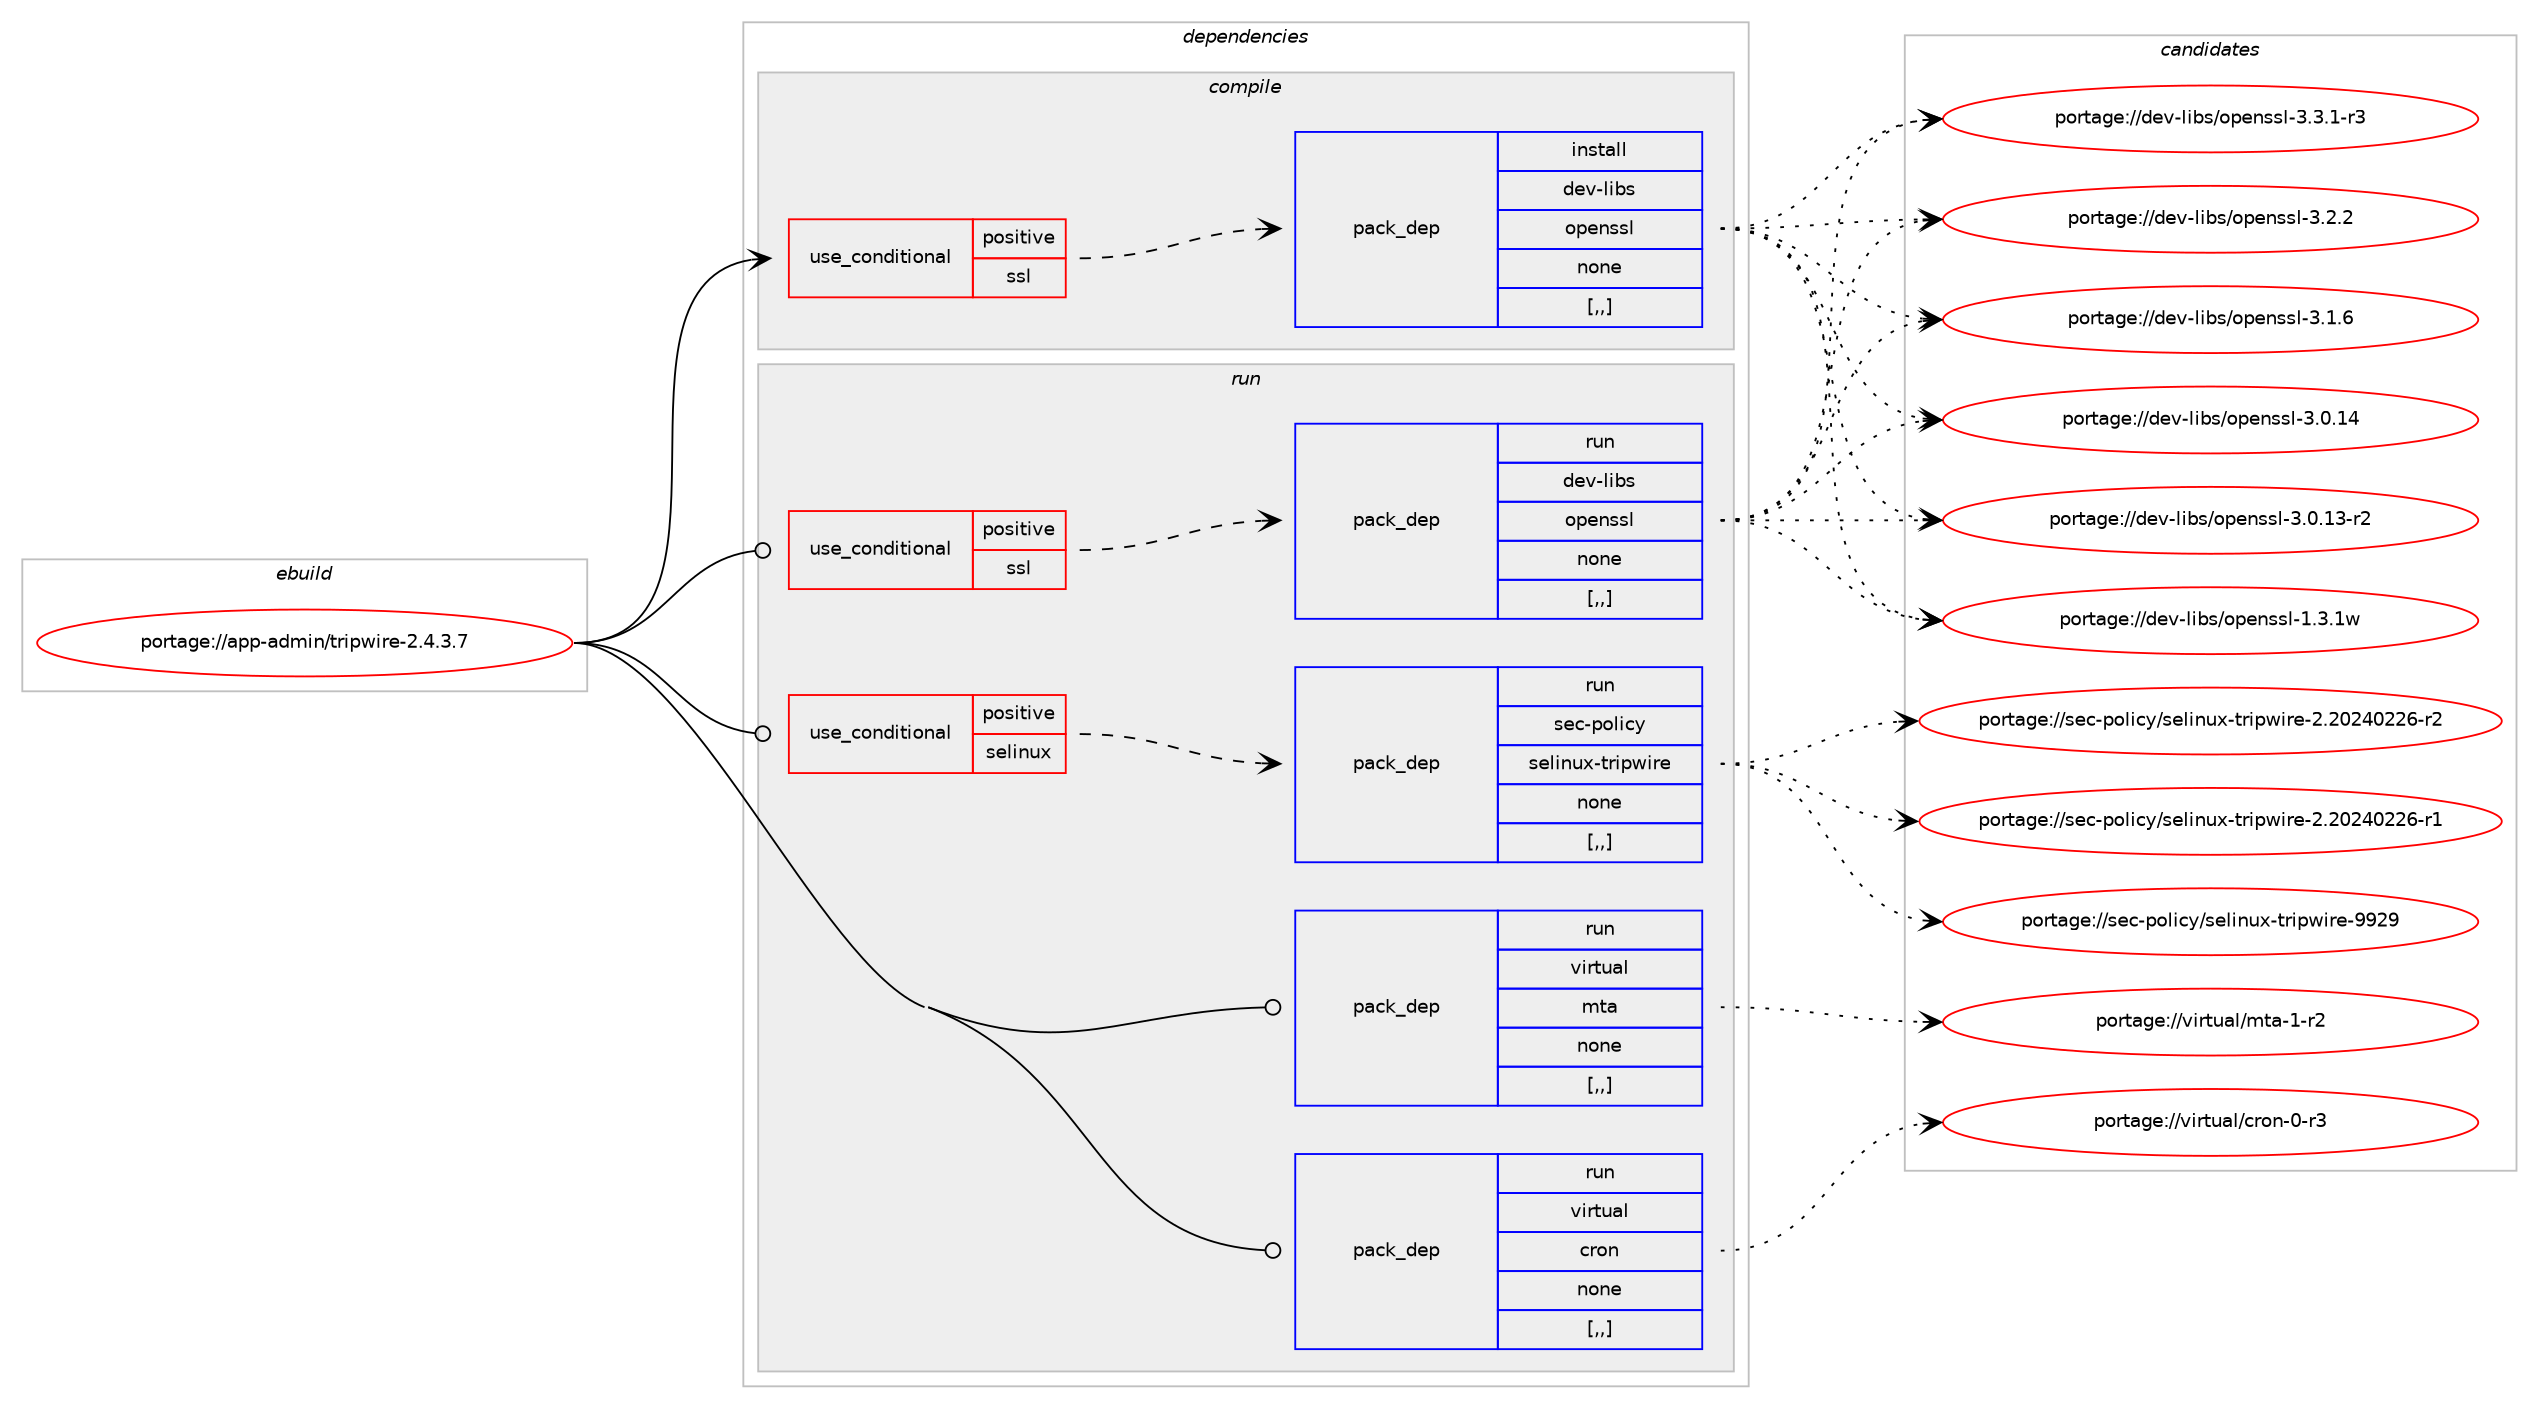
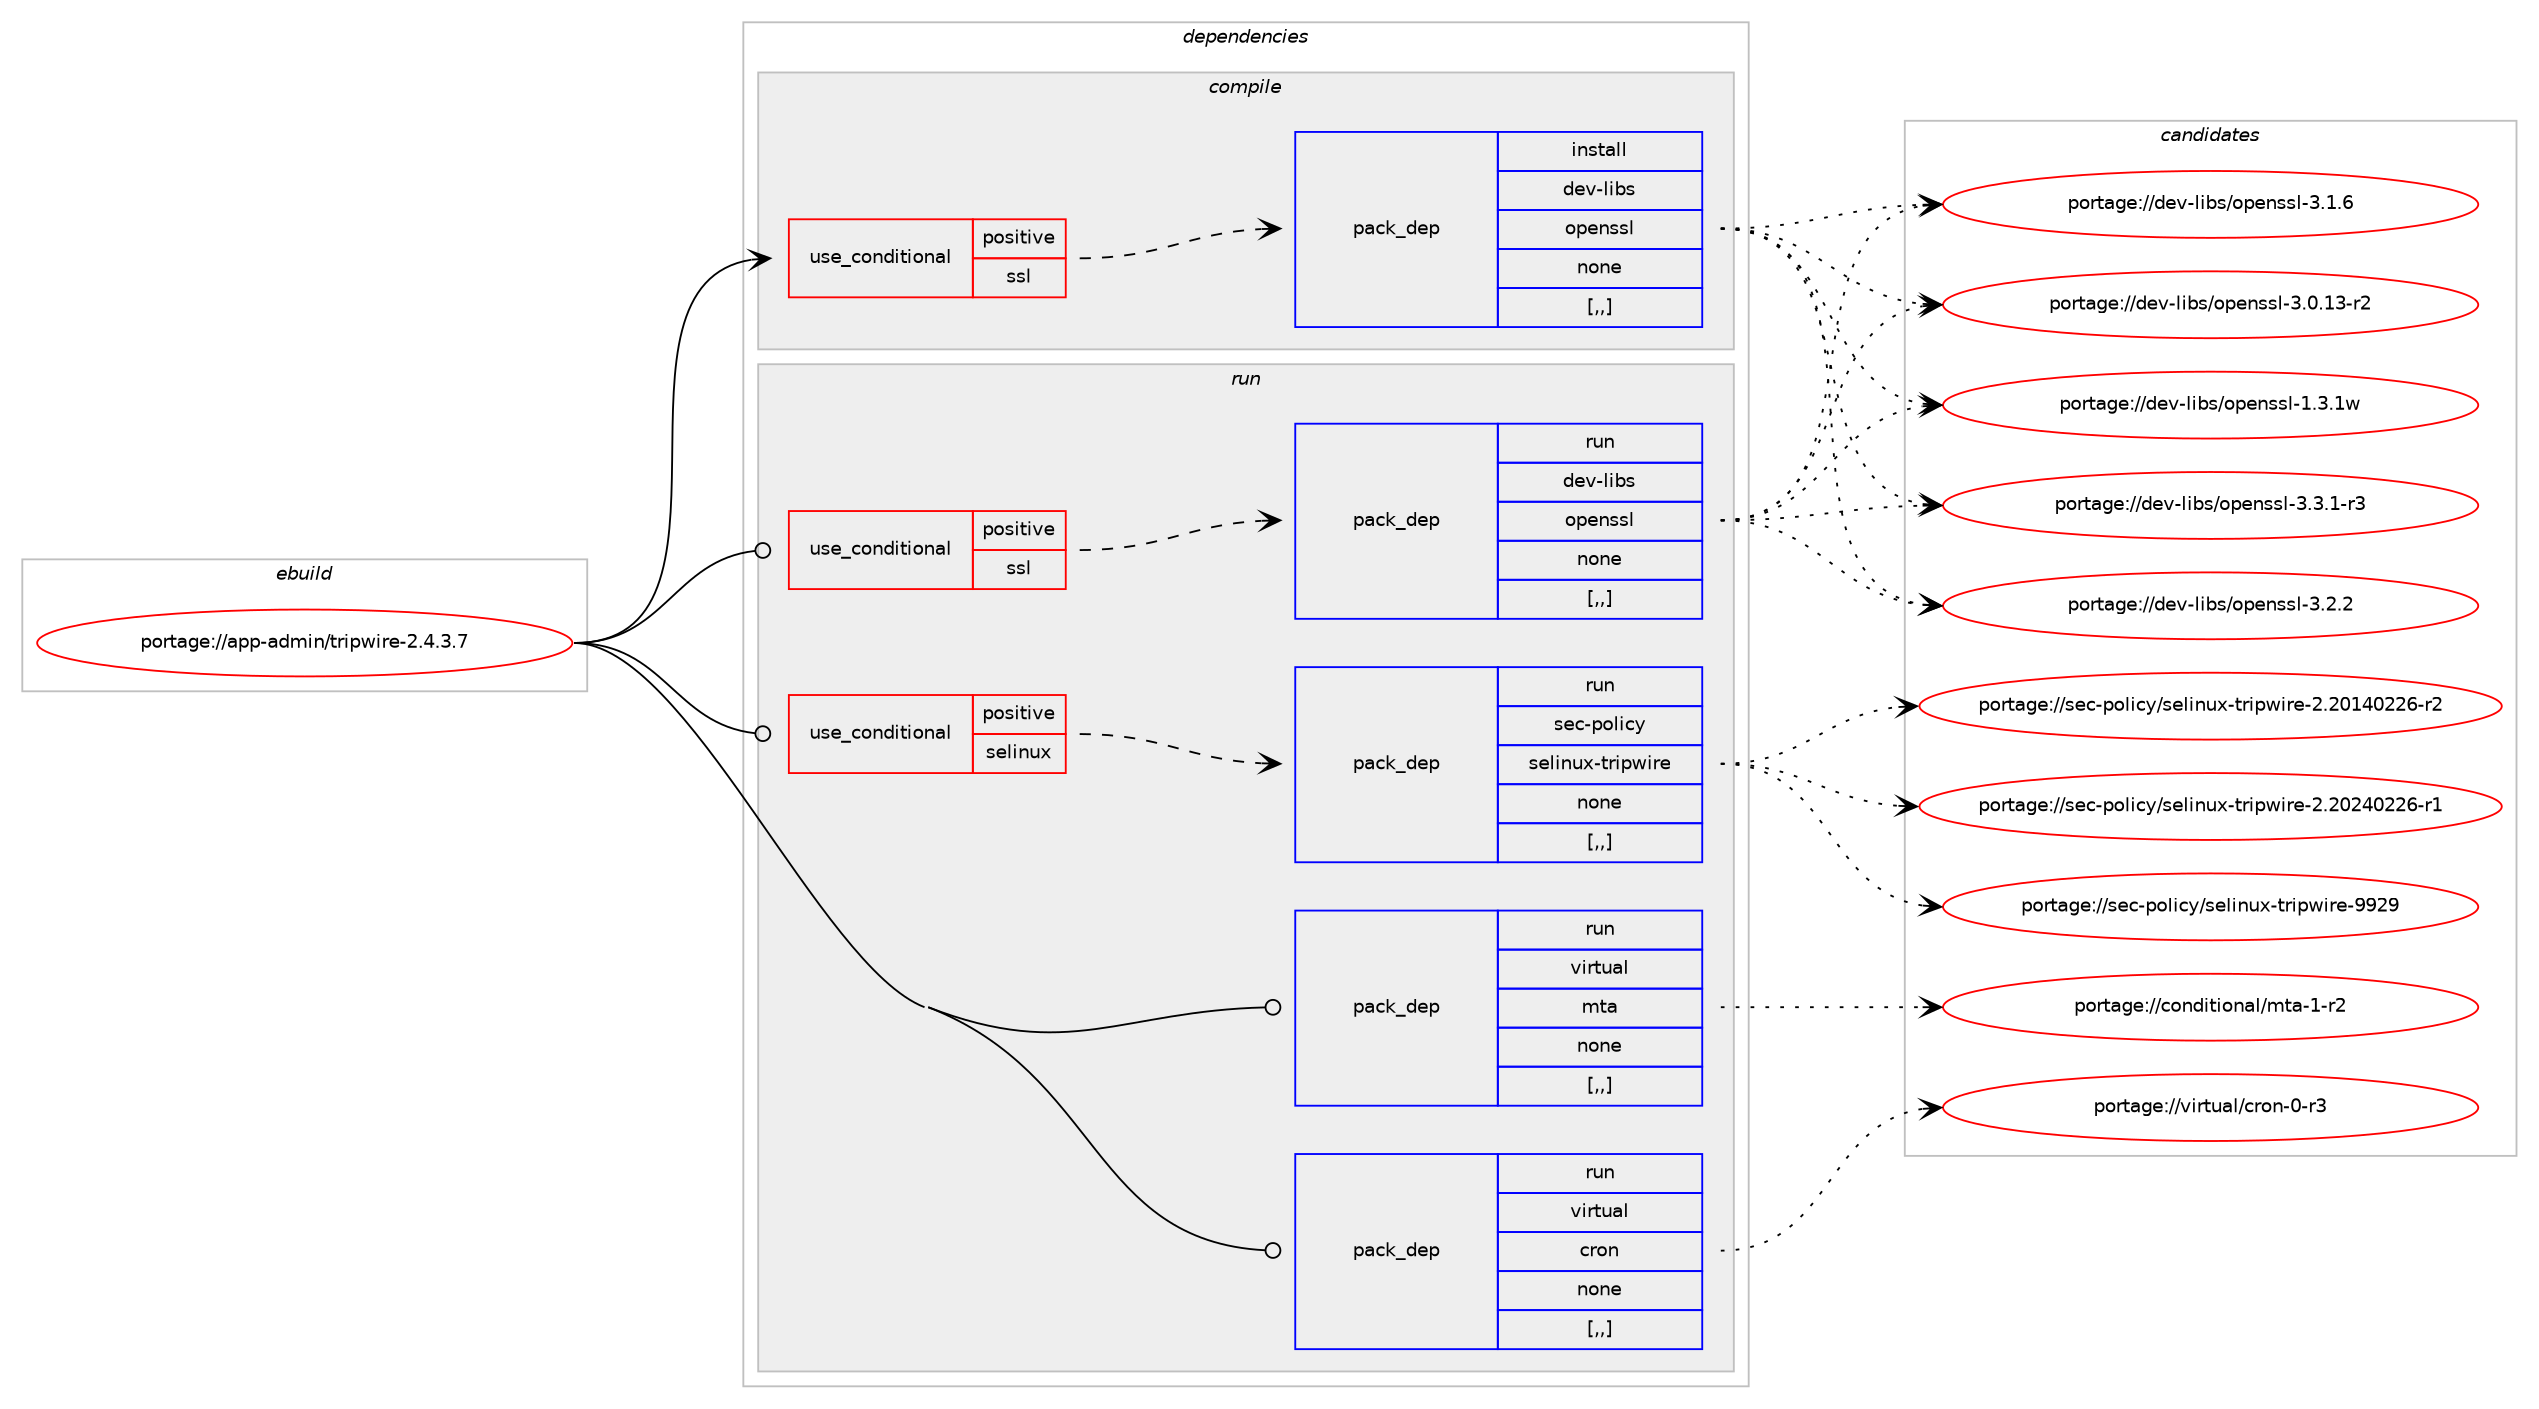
node "portage://dev-libs/openssl-3.0.14": removed
node "portage://sec-policy/selinux-tripwire-2.20240226-r2": label "portage://sec-policy/selinux-tripwire-2.20240226-r2" -> "portage://sec-policy/selinux-tripwire-2.20140226-r2"
node "portage://virtual/mta-1-r2": label "portage://virtual/mta-1-r2" -> "portage://conditional/mta-1-r2"
